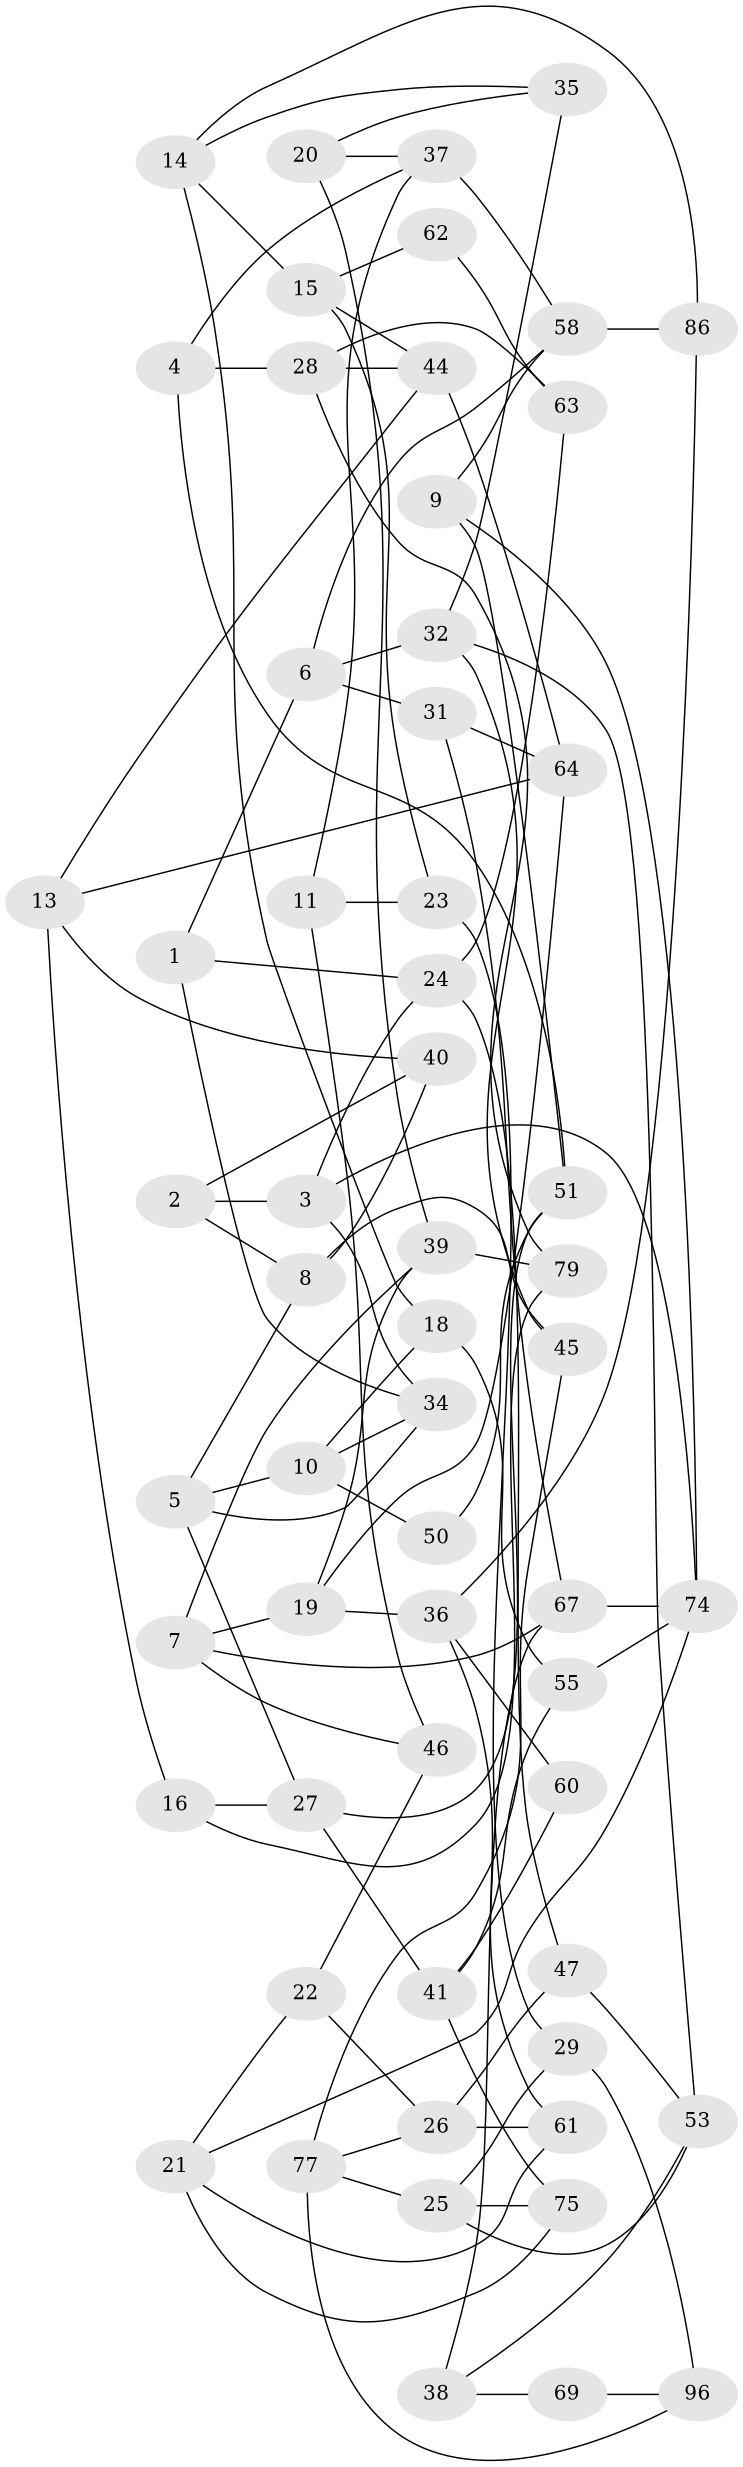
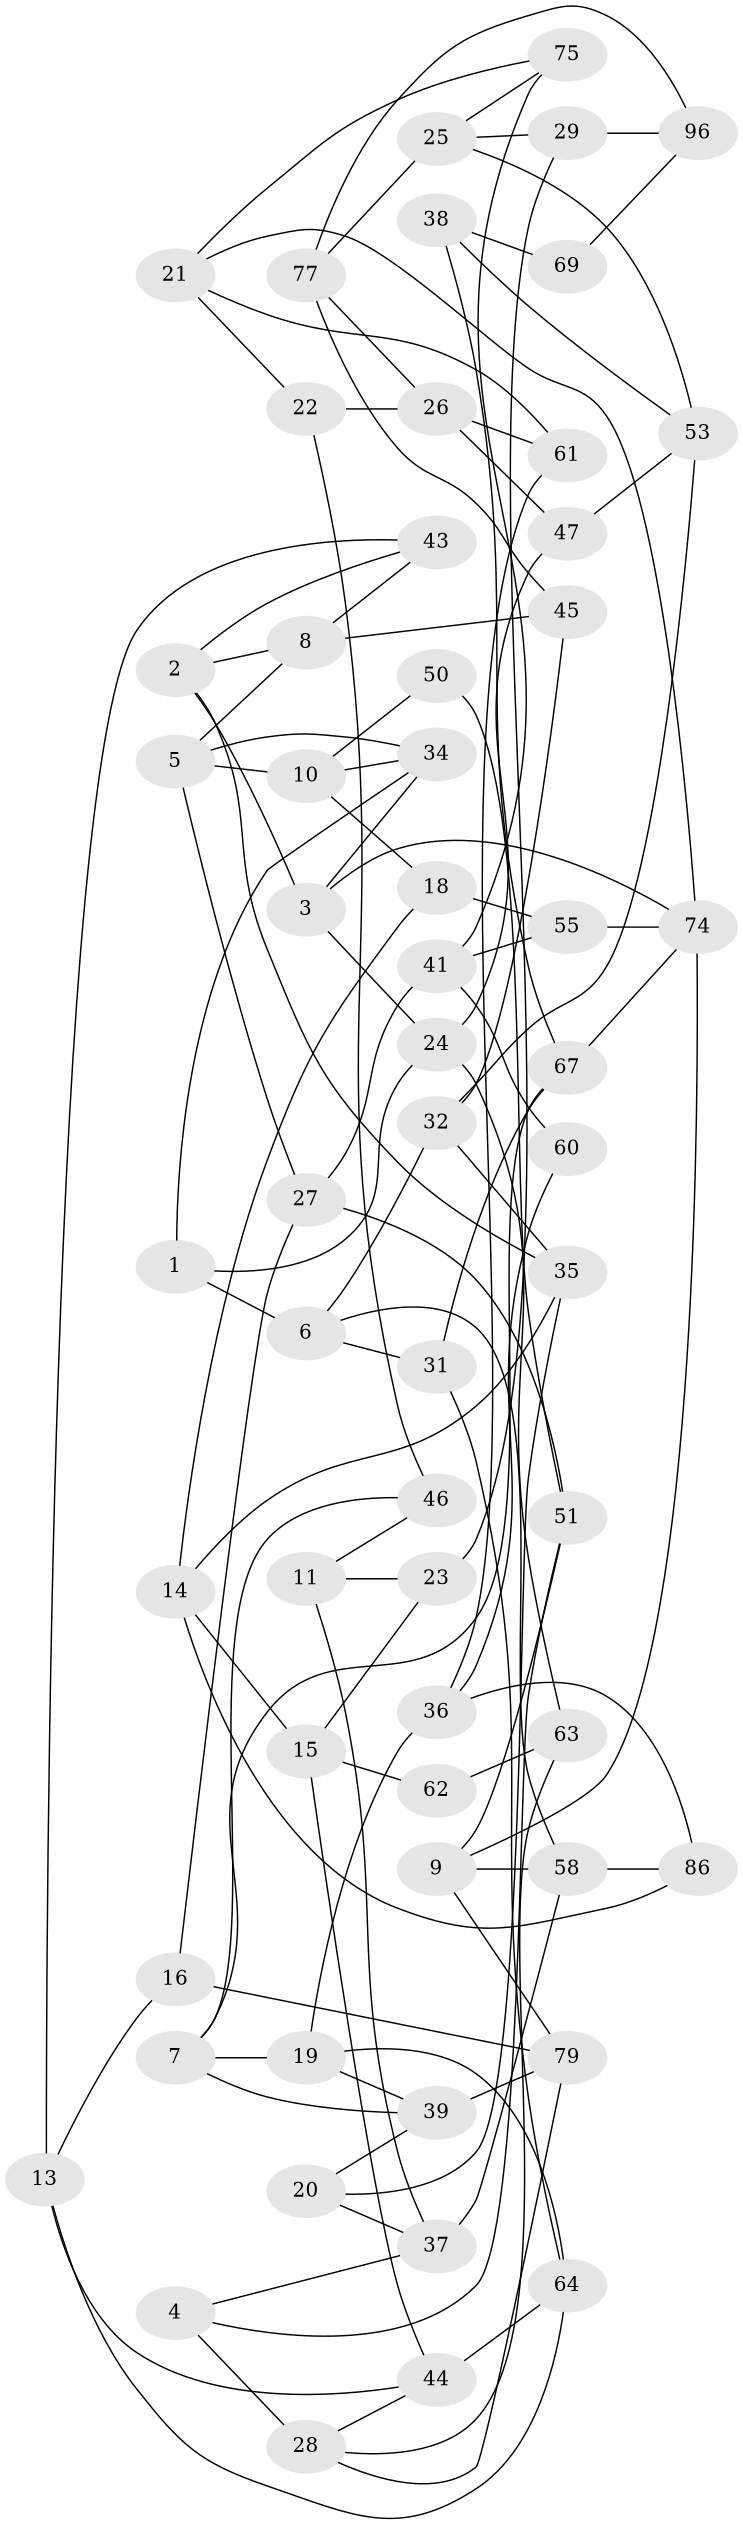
edge "2" -- "35": added
node "40": label "40" -> "43"
edge "9" -- "79": added
